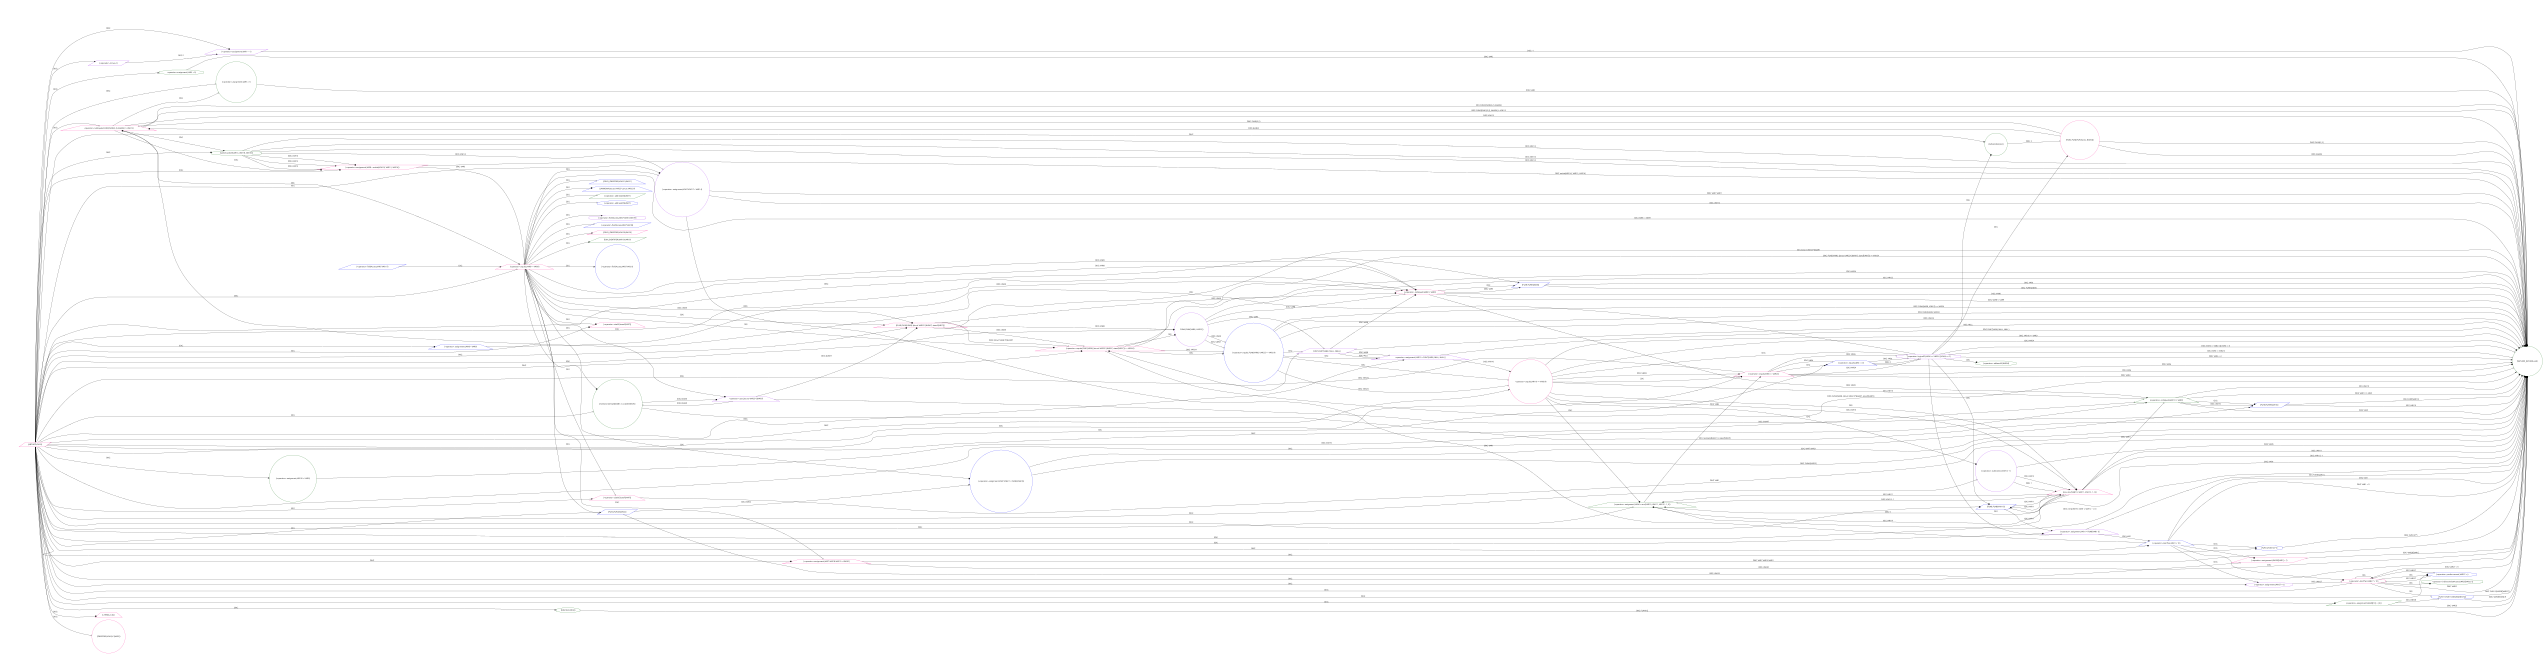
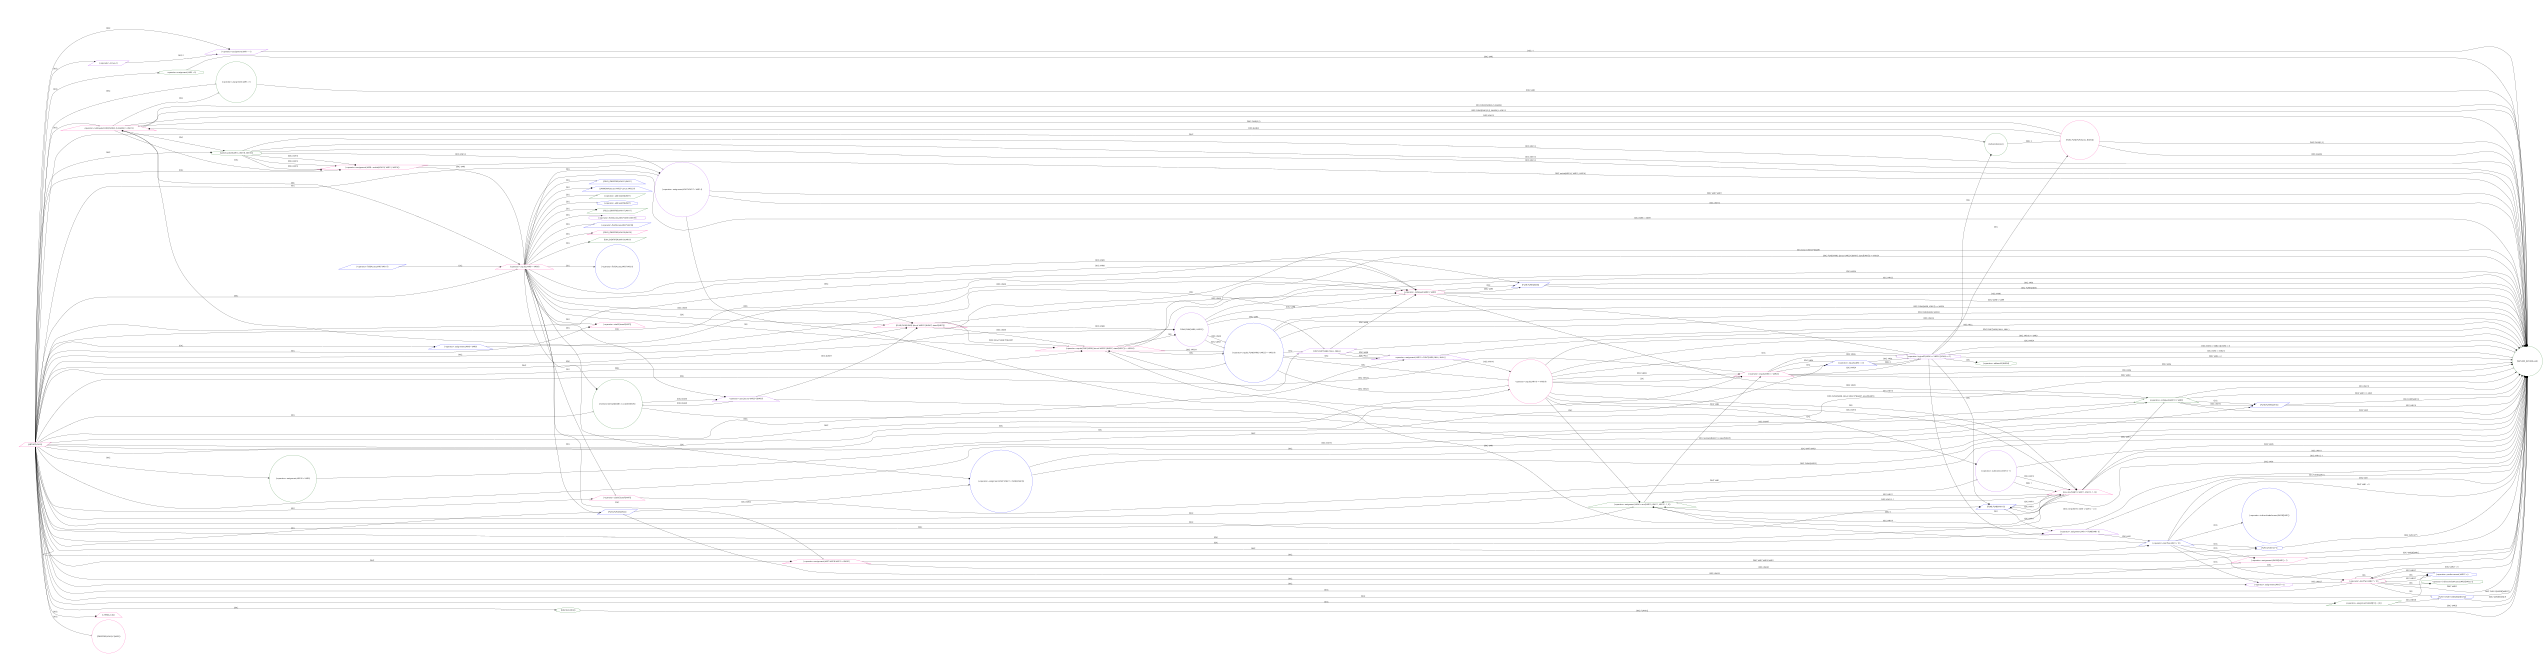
node "(FIELD_IDENTIFIER,VAR17,VAR17)": added
edge "(METHOD,FUN1)" -> "(<operator>.equals,FUN6(VAR8, VAR25) == VAR24)": added, label "DDG:"
node "(<operator>.indirectIndexAccess,VAR28[VAR1])": added
